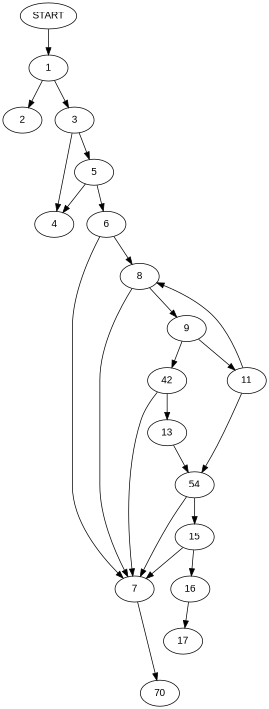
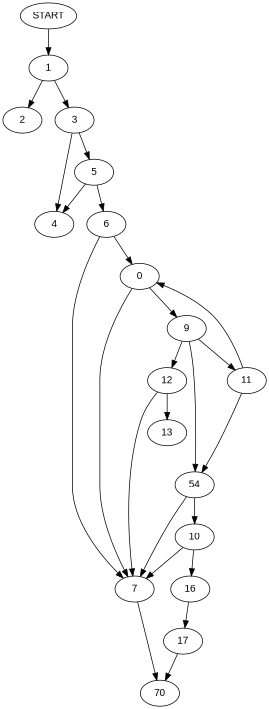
node "8": label "8" -> "0"
node "42": label "42" -> "12"
edge "13" -> "54": now "9" -> "54"
node "15": label "15" -> "10"
edge "17" -> "70": added
